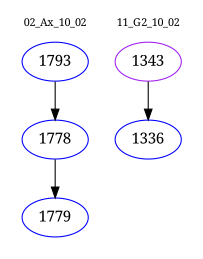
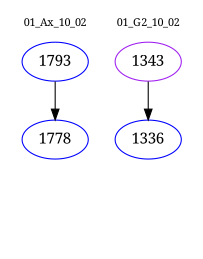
cluster "02_Ax_10_02": label "02_Ax_10_02" -> "01_Ax_10_02"
cluster "11_G2_10_02": label "11_G2_10_02" -> "01_G2_10_02"
node "1779": removed
